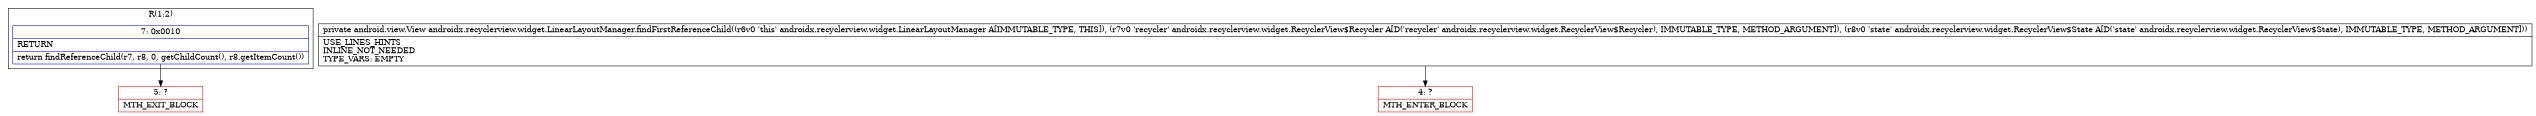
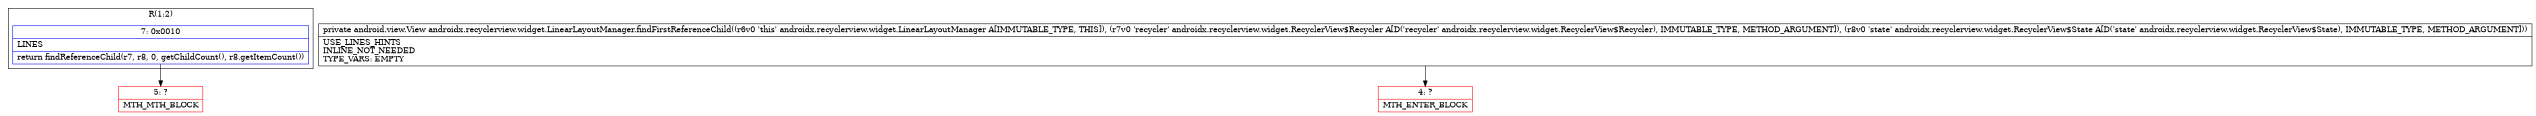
node "7: 0x0010": text "RETURN" -> "LINES"
node "5: ?": text "MTH_EXIT_BLOCK" -> "MTH_MTH_BLOCK"
